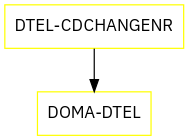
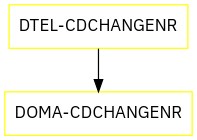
node "DOMA-DTEL": label "DOMA-DTEL" -> "DOMA-CDCHANGENR"
